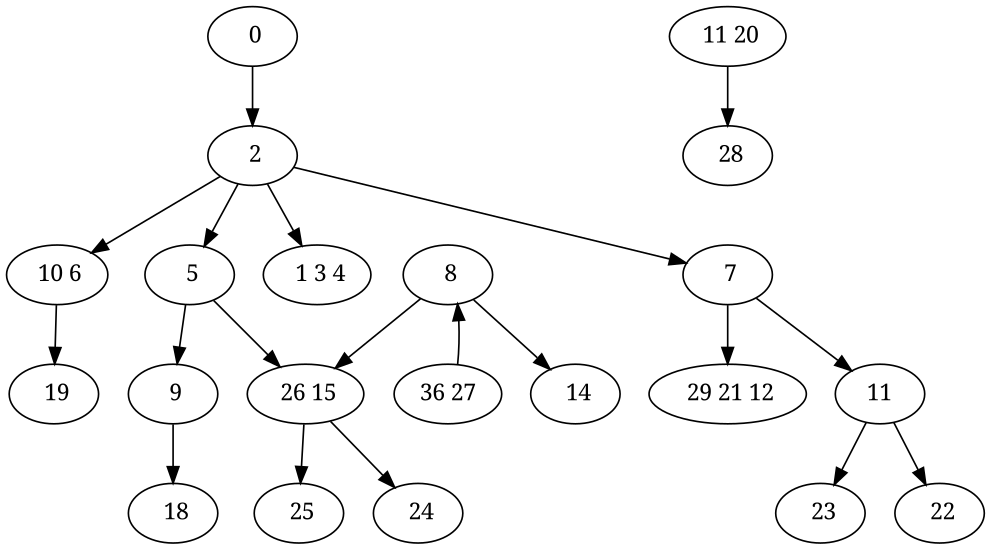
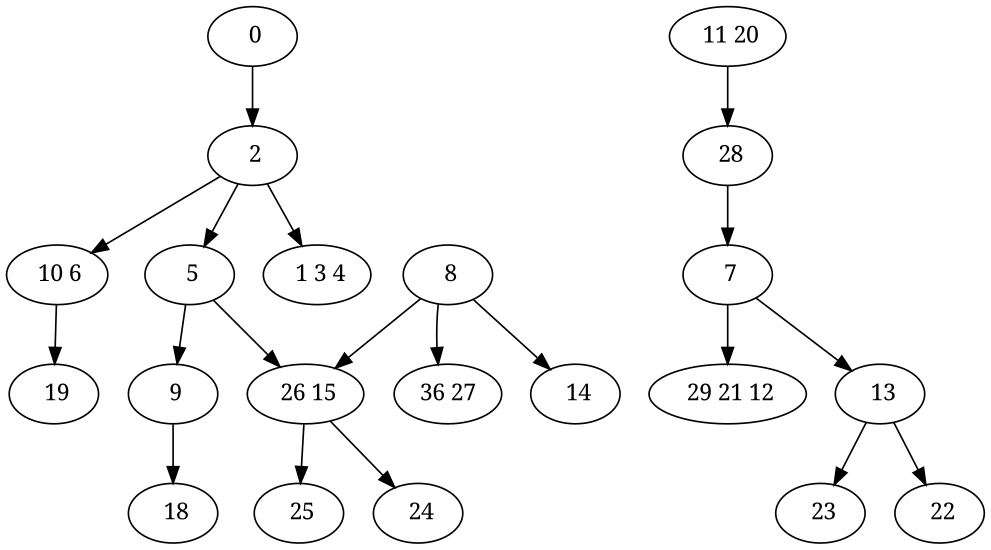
edge "2" -> "7": now "28" -> "7"
edge "36 27" -> "8": reversed
node "11": label "11" -> "13"
